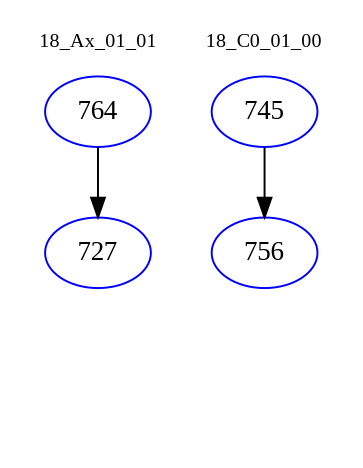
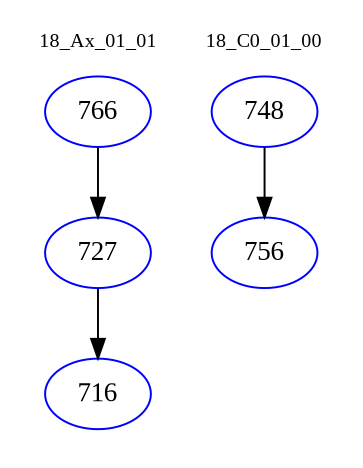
node "764": label "764" -> "766"
node "745": label "745" -> "748"
node "716": added
